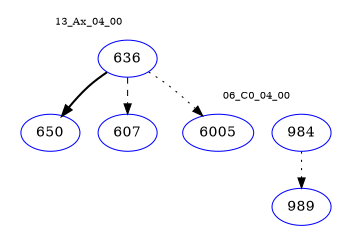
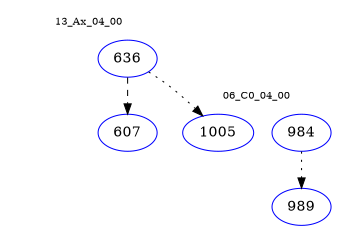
node "650": removed
node "6005": label "6005" -> "1005"
